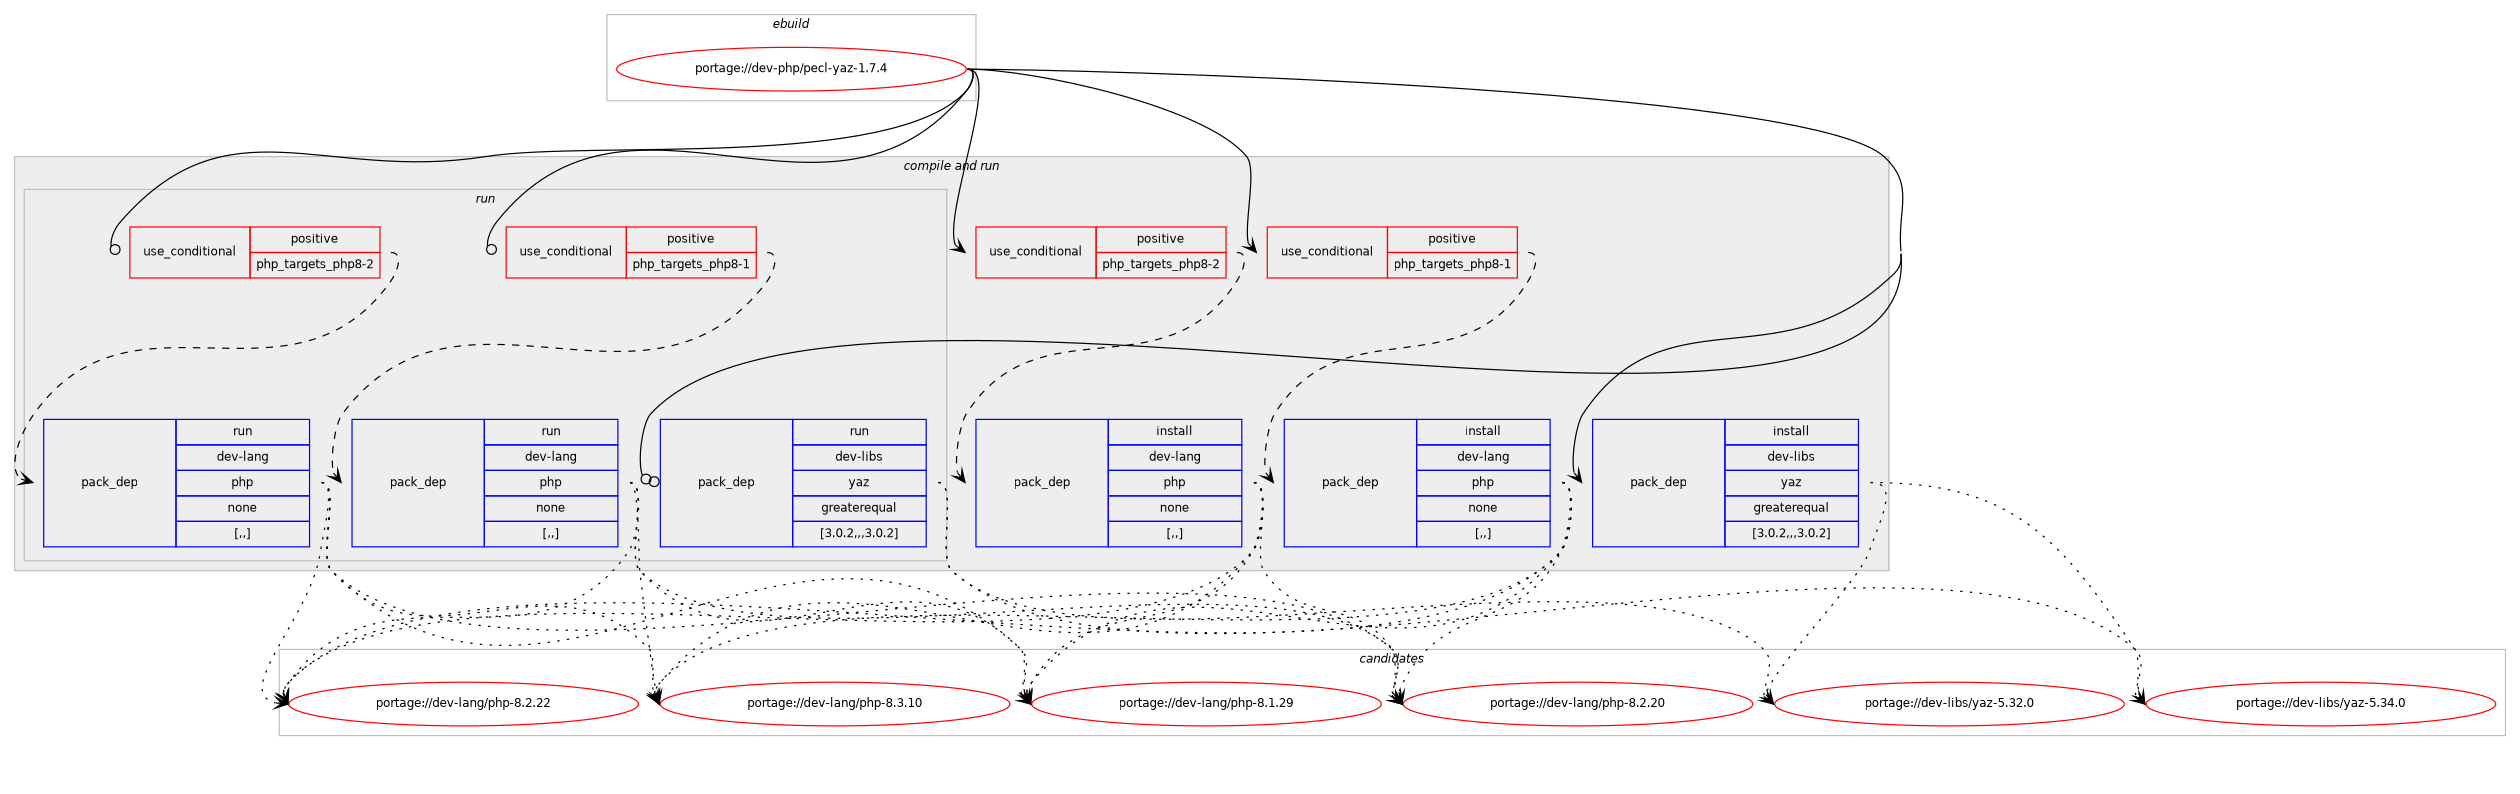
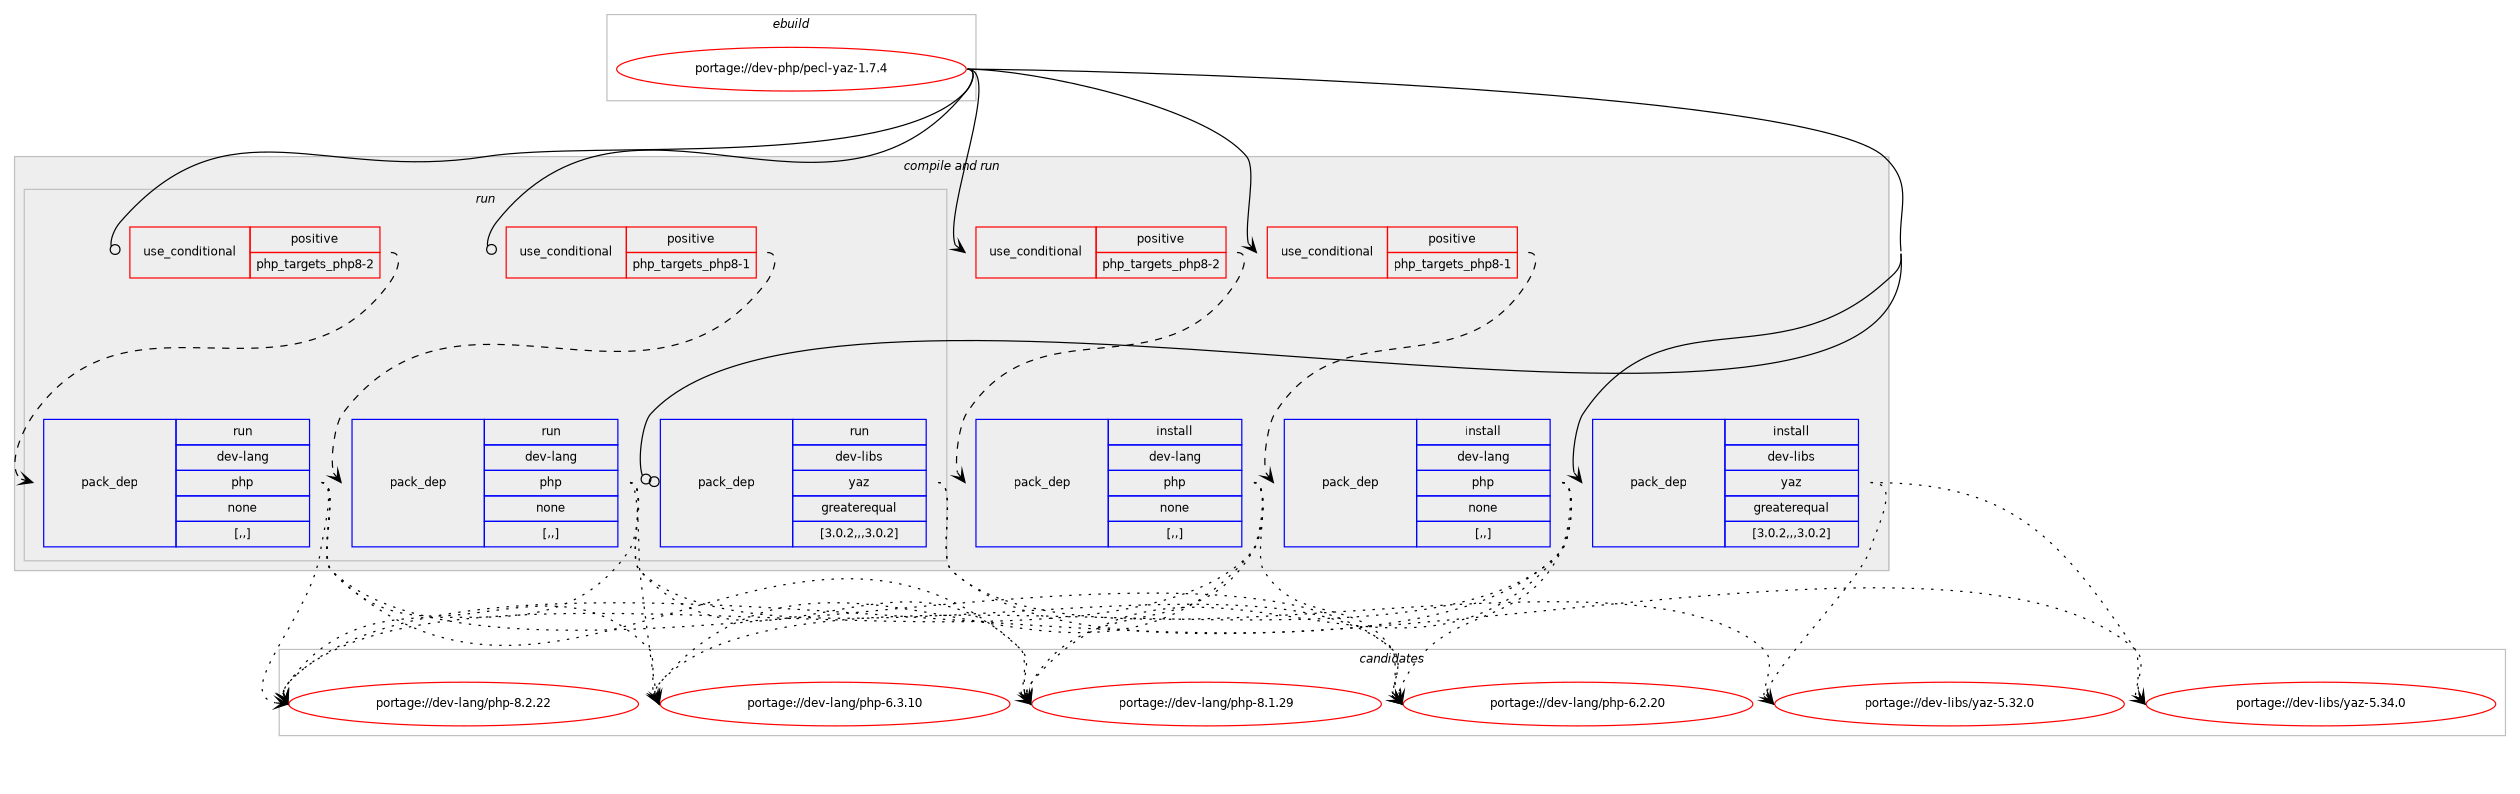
node "portage://dev-lang/php-8.3.10": label "portage://dev-lang/php-8.3.10" -> "portage://dev-lang/php-6.3.10"
node "portage://dev-lang/php-8.2.20": label "portage://dev-lang/php-8.2.20" -> "portage://dev-lang/php-6.2.20"
